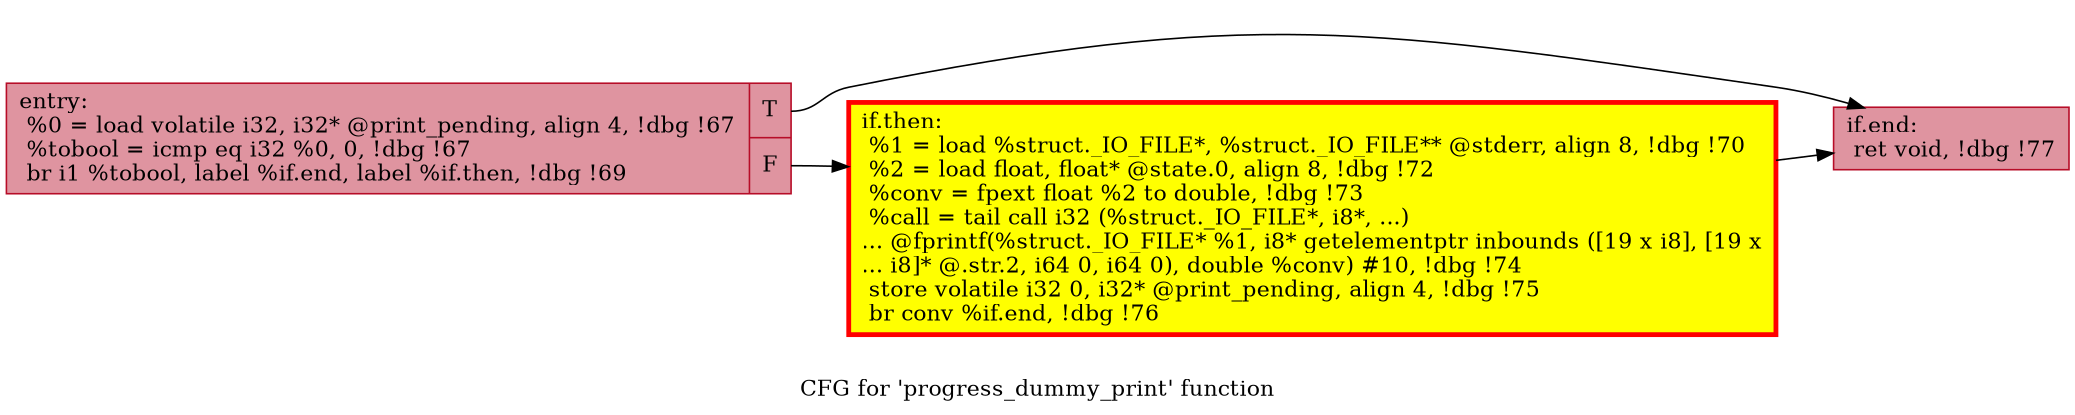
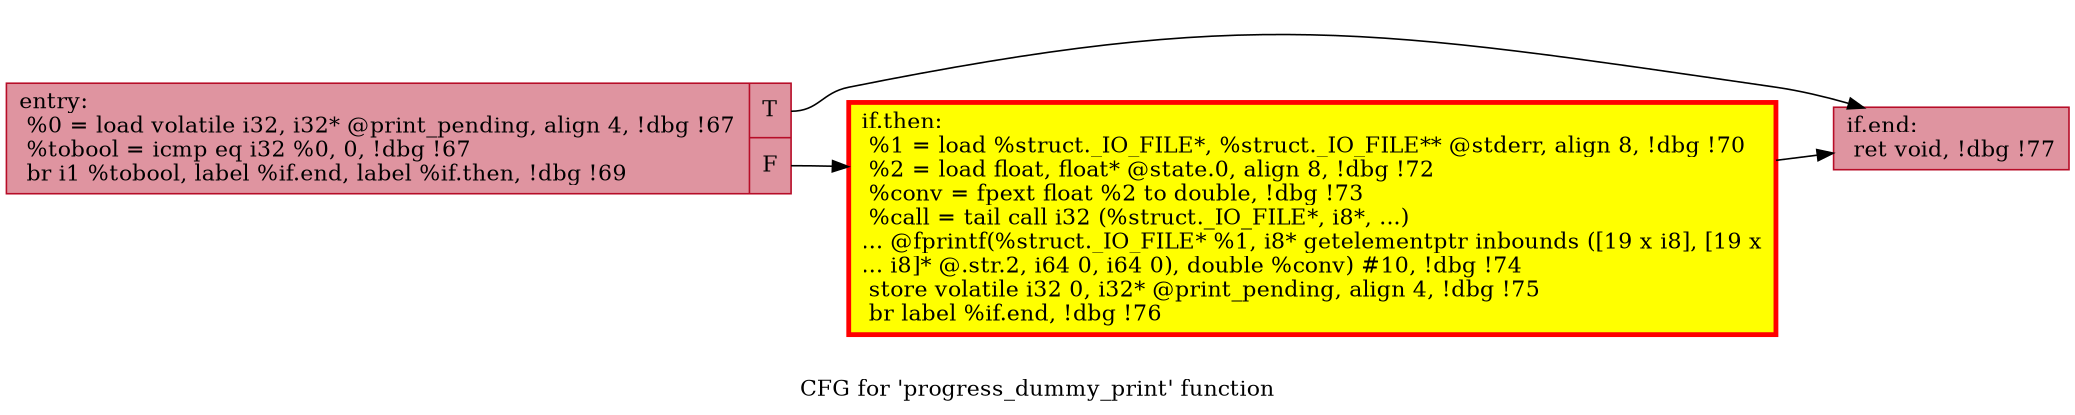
node "if.then:": text "br conv %if.end, !dbg !76" -> "br label %if.end, !dbg !76"
